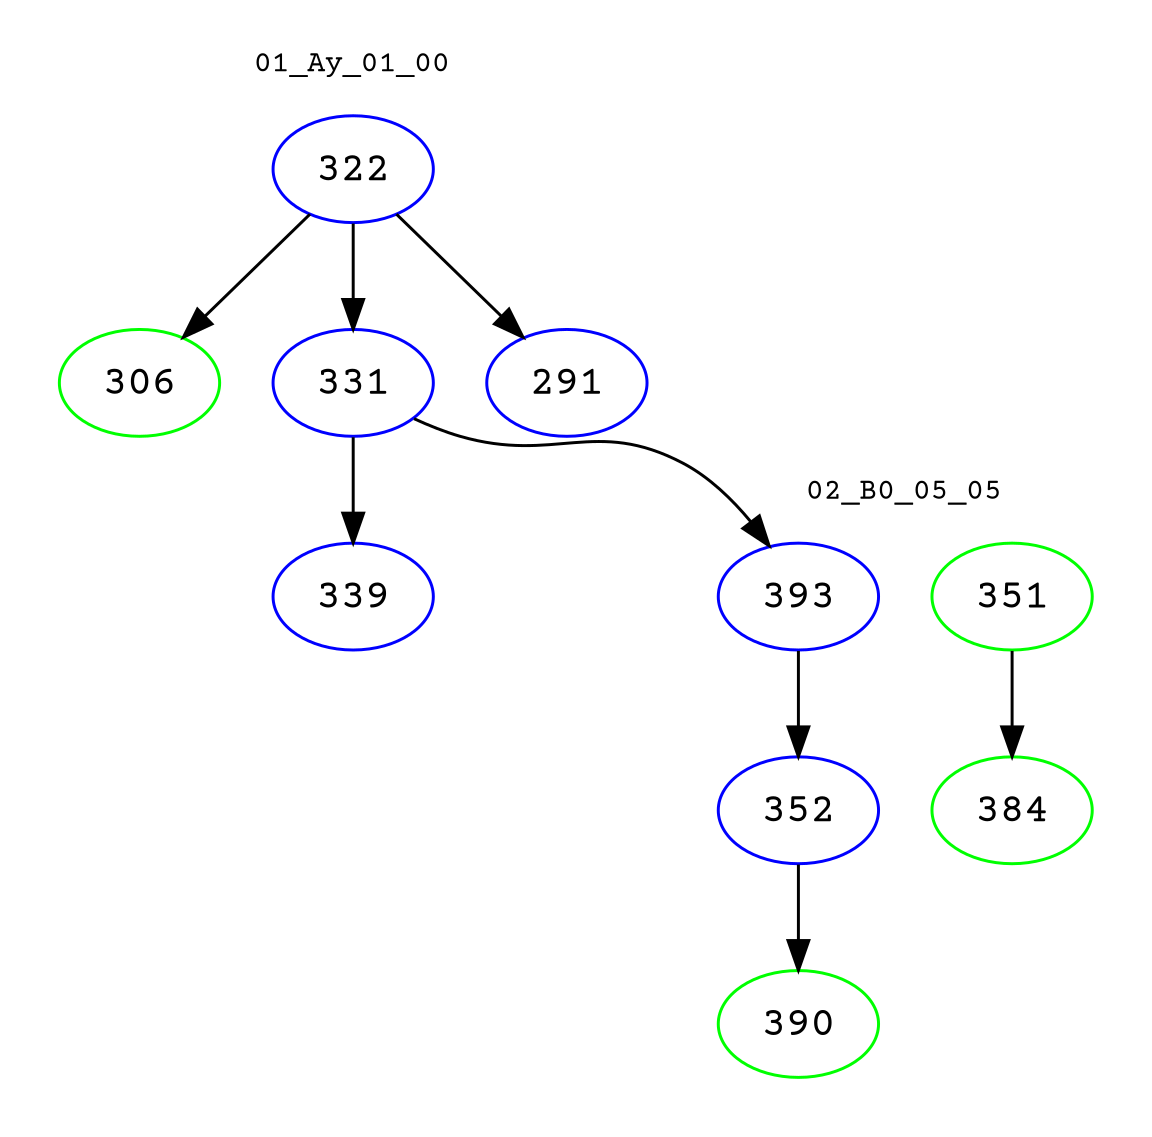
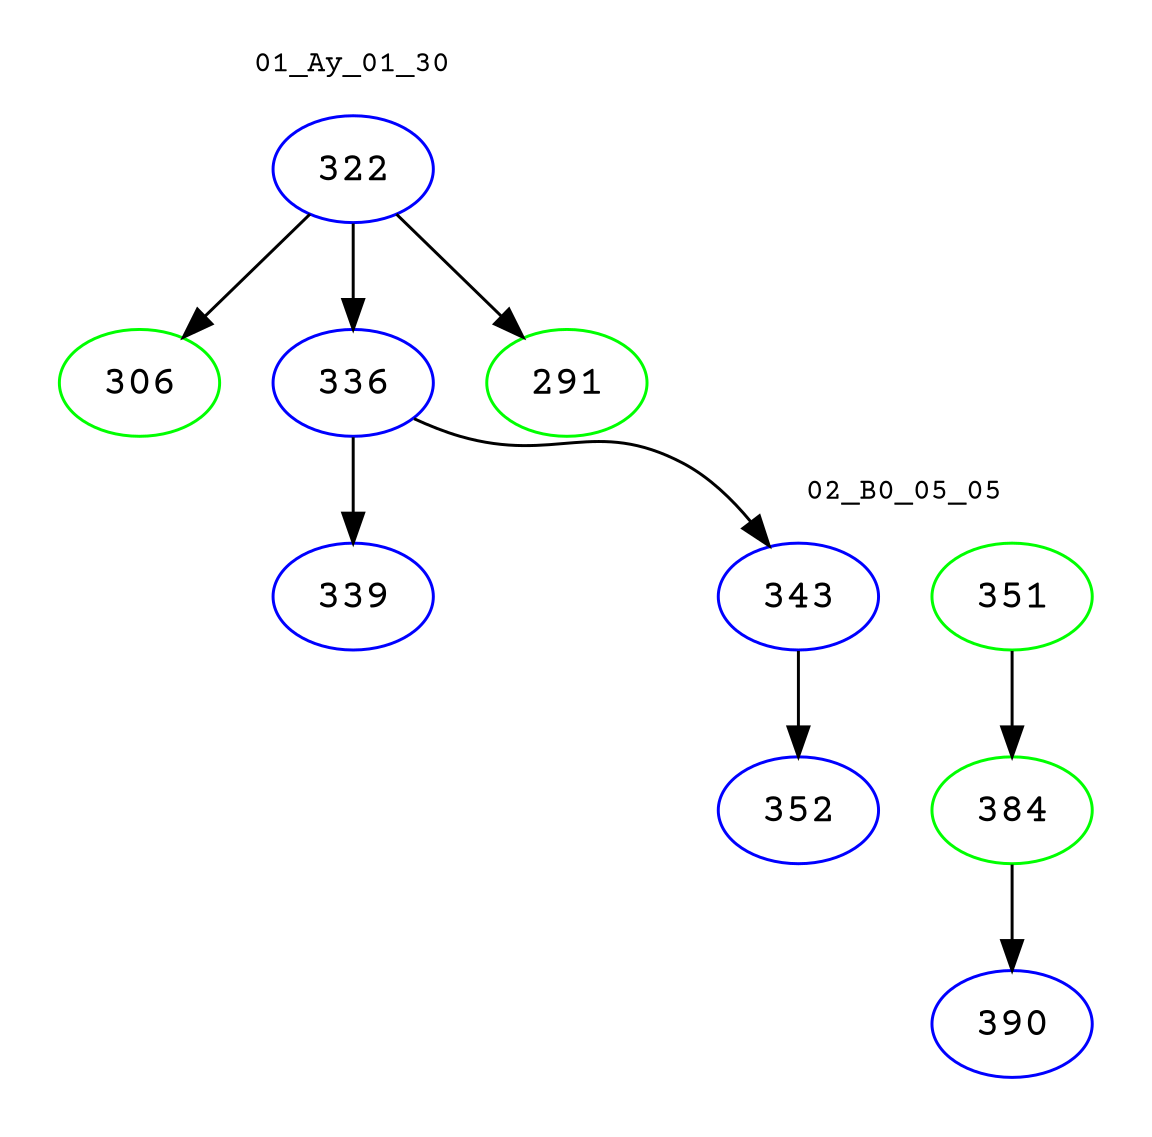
cluster "01_Ay_01_00": label "01_Ay_01_00" -> "01_Ay_01_30"
node "331": label "331" -> "336"
node "291": color blue -> green
node "393": label "393" -> "343"
edge "352" -> "390": now "384" -> "390"
node "390": color green -> blue
